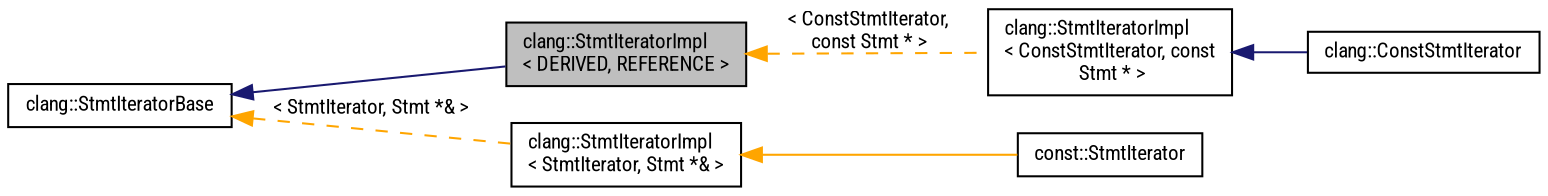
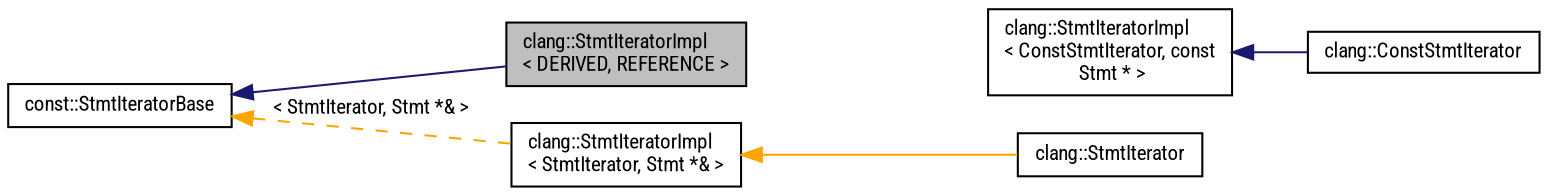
edge "clang::StmtIteratorImpl < ConstStmtIterator, const Stmt * >" -> "clang::StmtIteratorImpl < DERIVED, REFERENCE >": removed, label "< ConstStmtIterator, const Stmt * >"
node "clang::StmtIteratorBase": label "clang::StmtIteratorBase" -> "const::StmtIteratorBase"
node "const::StmtIterator": label "const::StmtIterator" -> "clang::StmtIterator"
